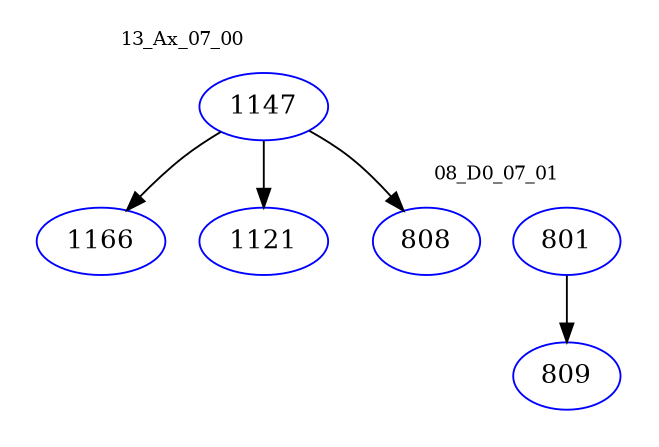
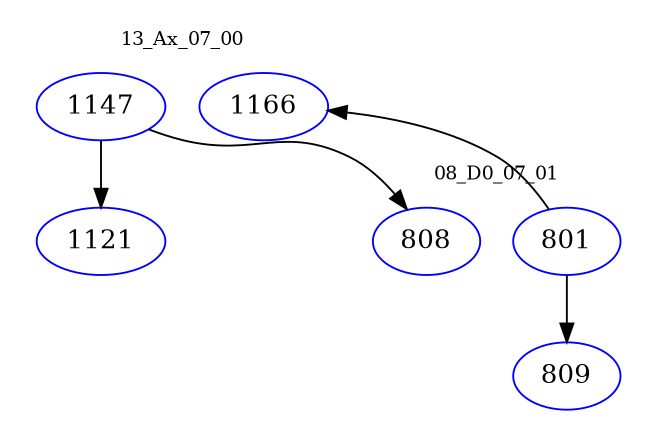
edge "1147" -> "1166": now "801" -> "1166"
